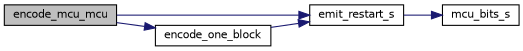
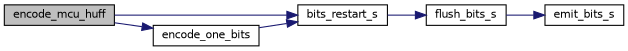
node "encode_mcu_mcu": label "encode_mcu_mcu" -> "encode_mcu_huff"
node "emit_restart_s": label "emit_restart_s" -> "bits_restart_s"
node "mcu_bits_s": label "mcu_bits_s" -> "flush_bits_s"
node "emit_bits_s": added
node "encode_one_block": label "encode_one_block" -> "encode_one_bits"
